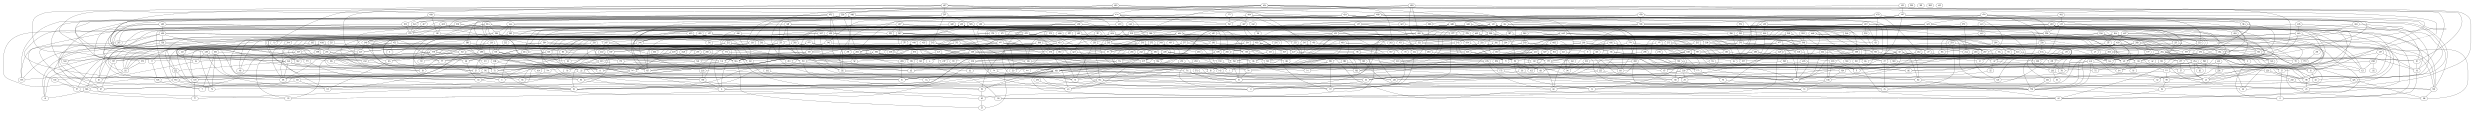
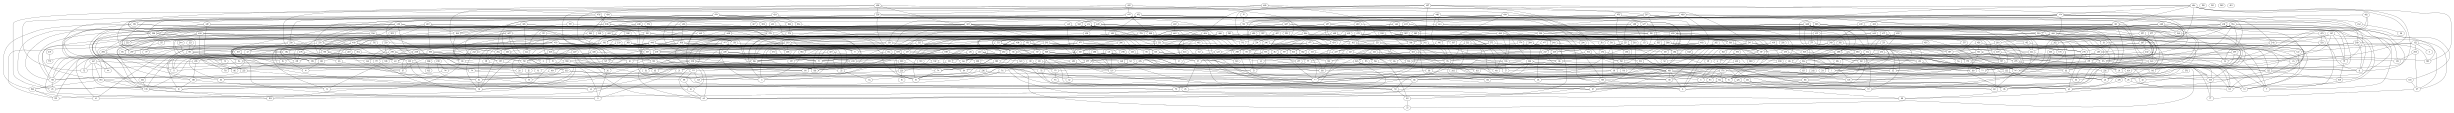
node "359": removed
node "293": removed
